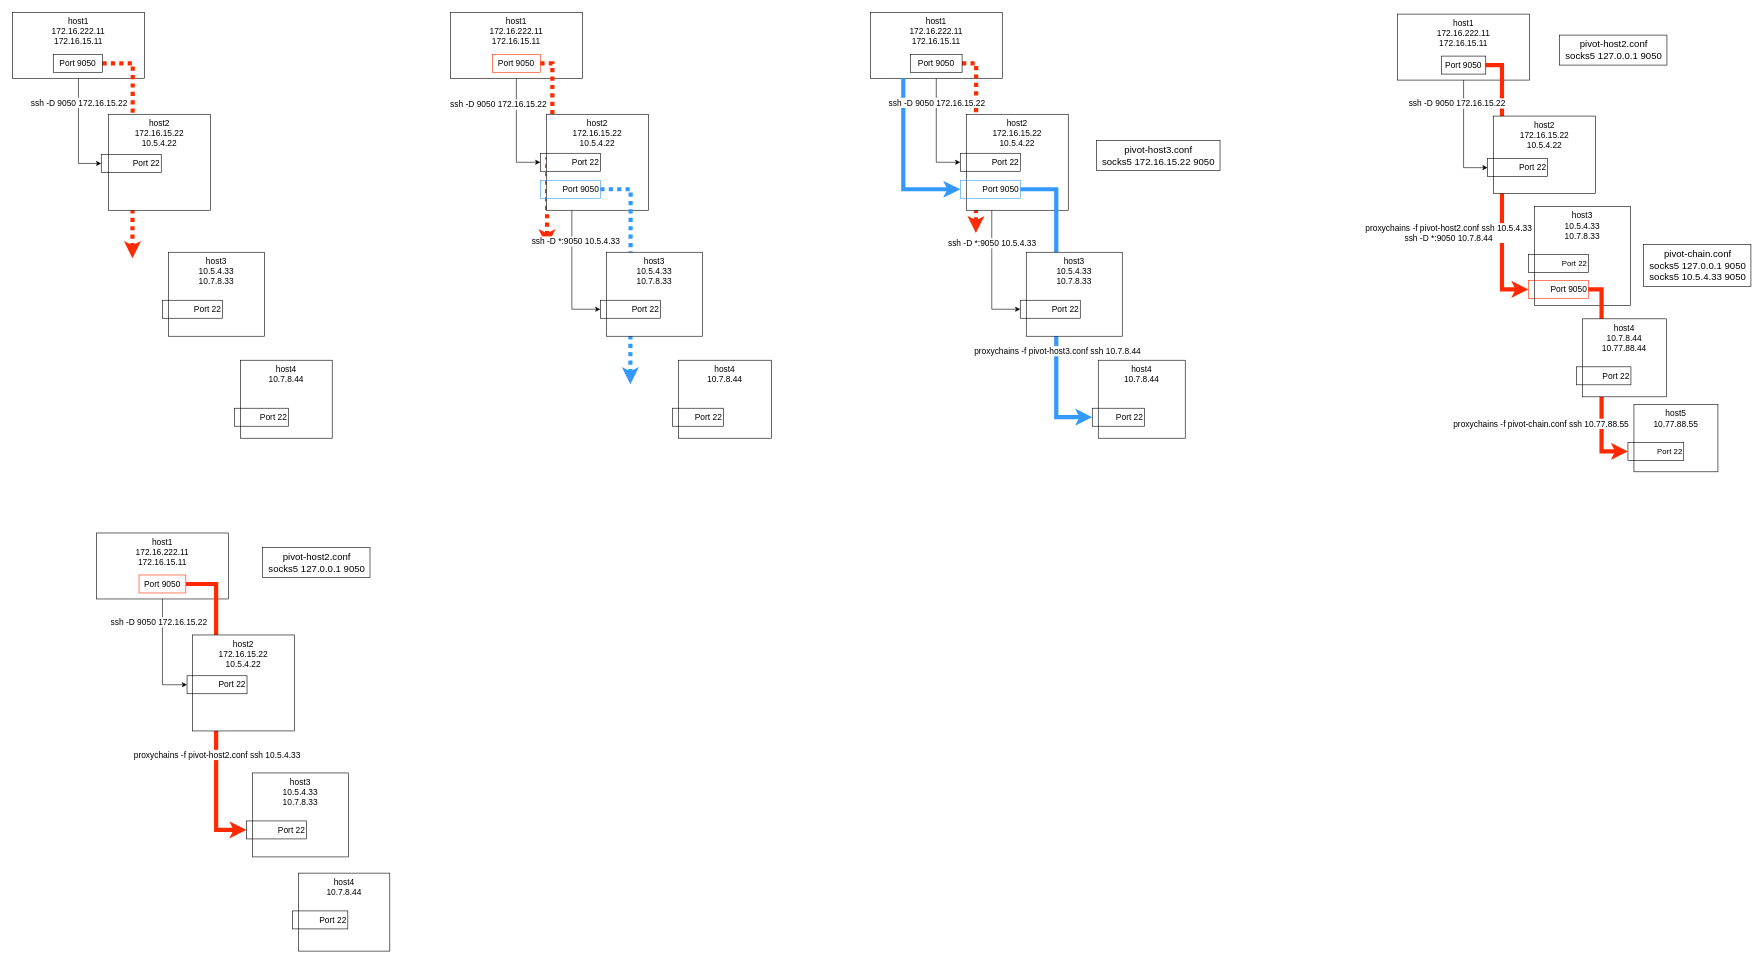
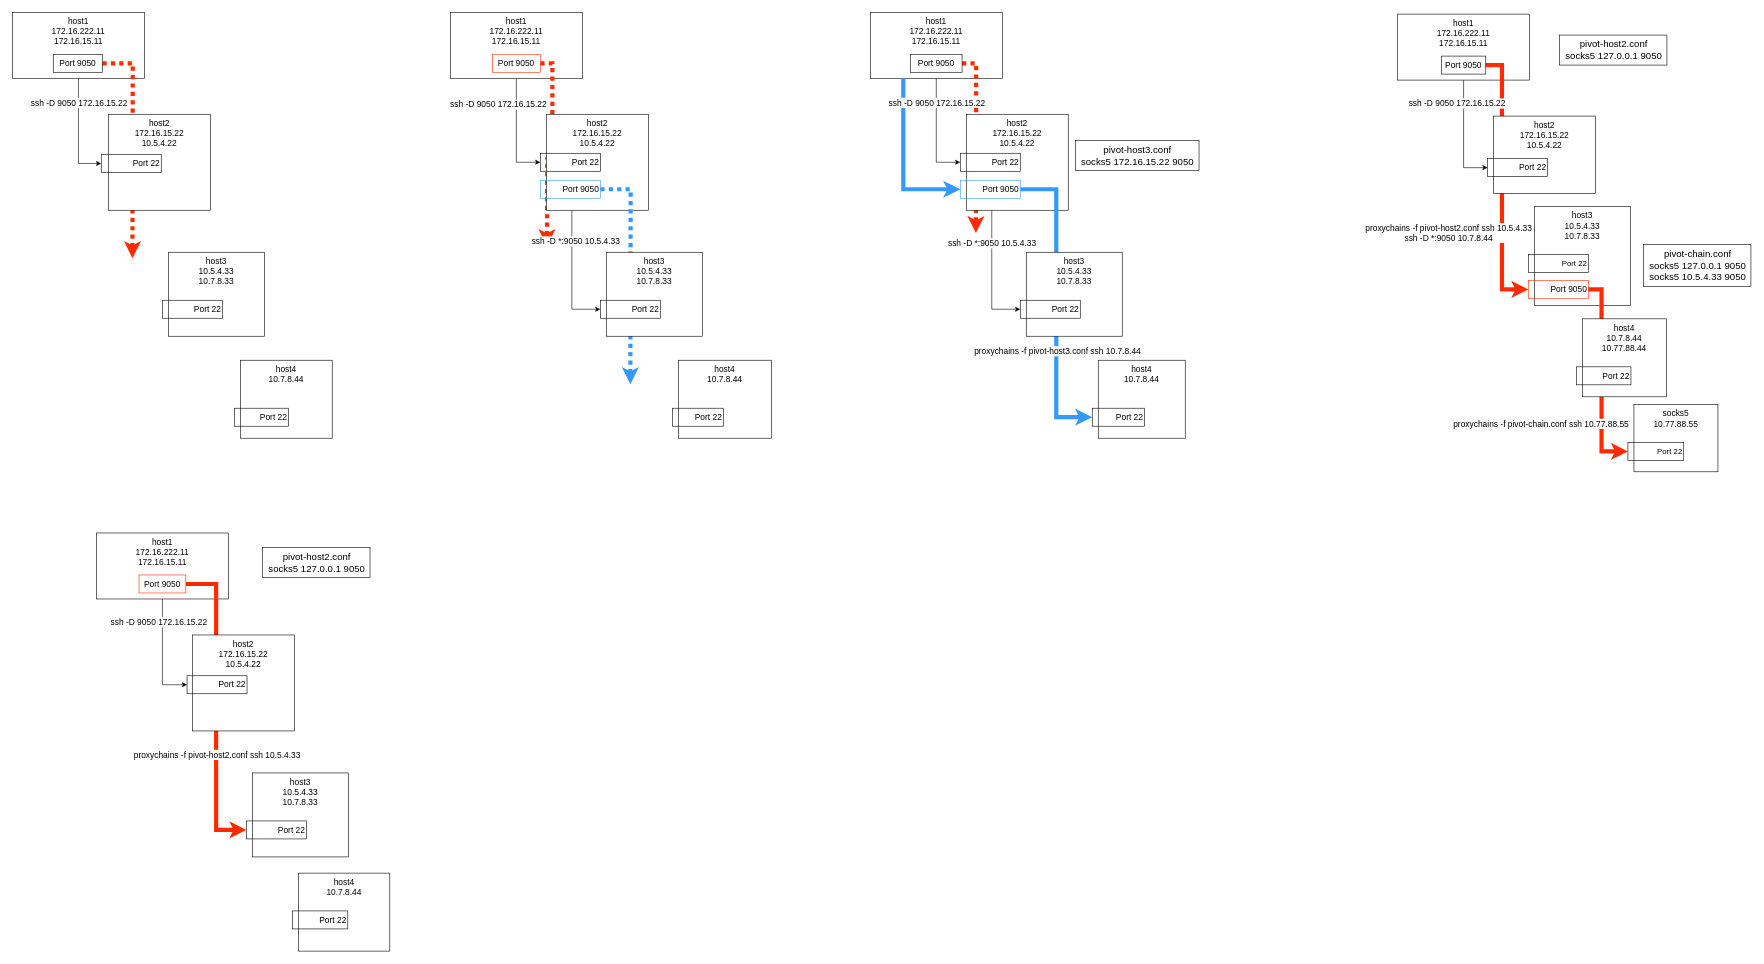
node "pivot-host3.conf socks5 172.16.15.22 9050": moved (1158, 156) -> (1137, 156)
node "host5 10.77.88.55": label "host5 10.77.88.55" -> "socks5 10.77.88.55"
